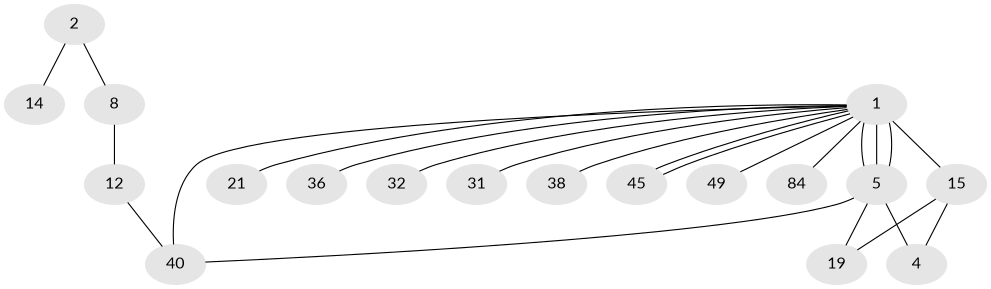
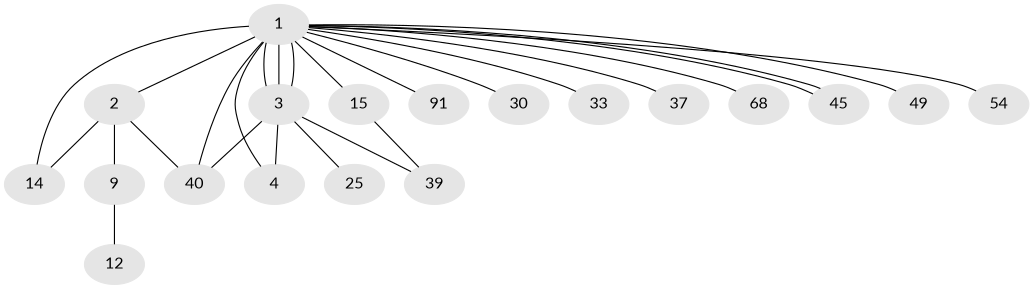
edge "1" -- "14": added
edge "1" -- "2": added
node "8": label "8" -> "9"
node "21": label "21" -> "91"
node "36": label "36" -> "30"
node "25": added
node "32": label "32" -> "33"
node "31": label "31" -> "37"
node "38": label "38" -> "68"
node "84": label "84" -> "54"
node "5": label "5" -> "3"
edge "12" -- "40": now "2" -- "40"
edge "15" -- "4": now "1" -- "4"
node "19": label "19" -> "39"
